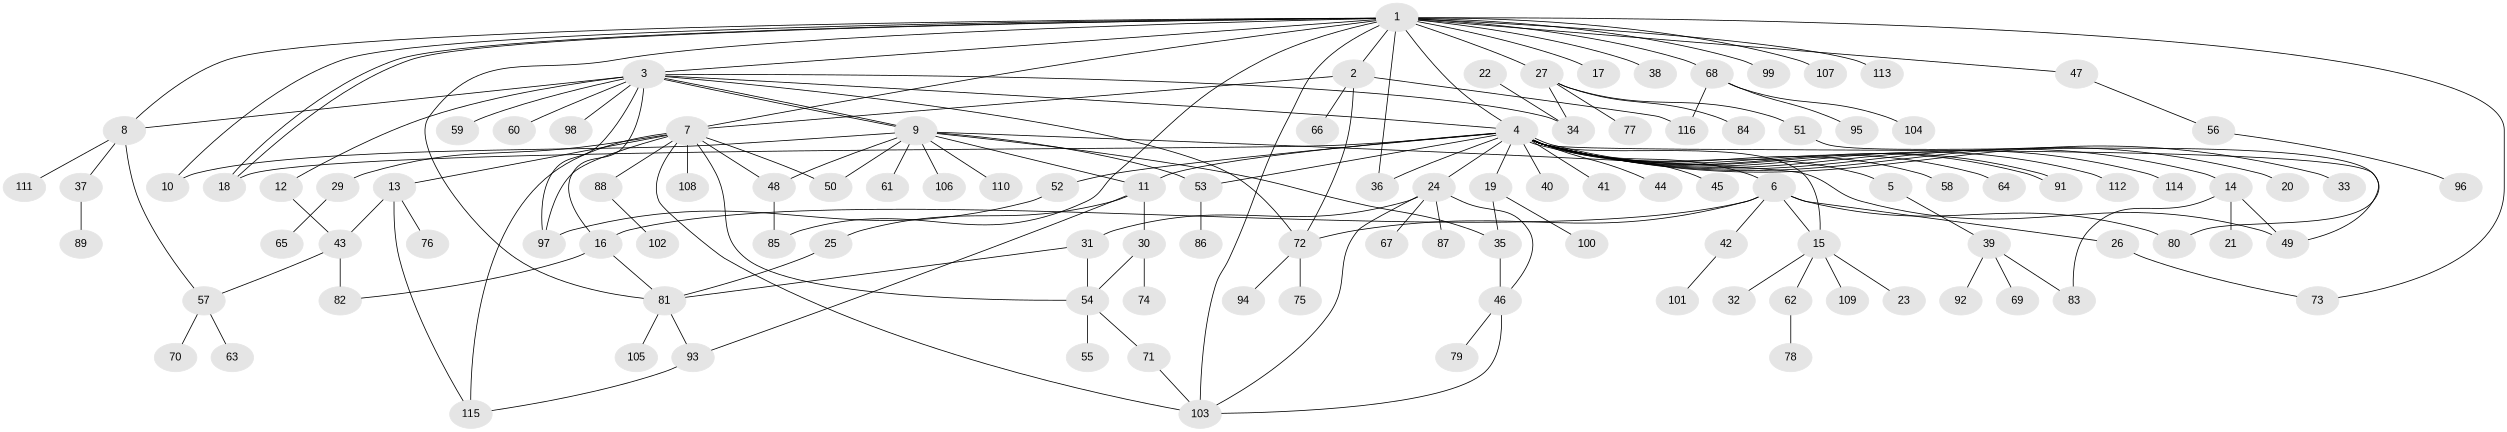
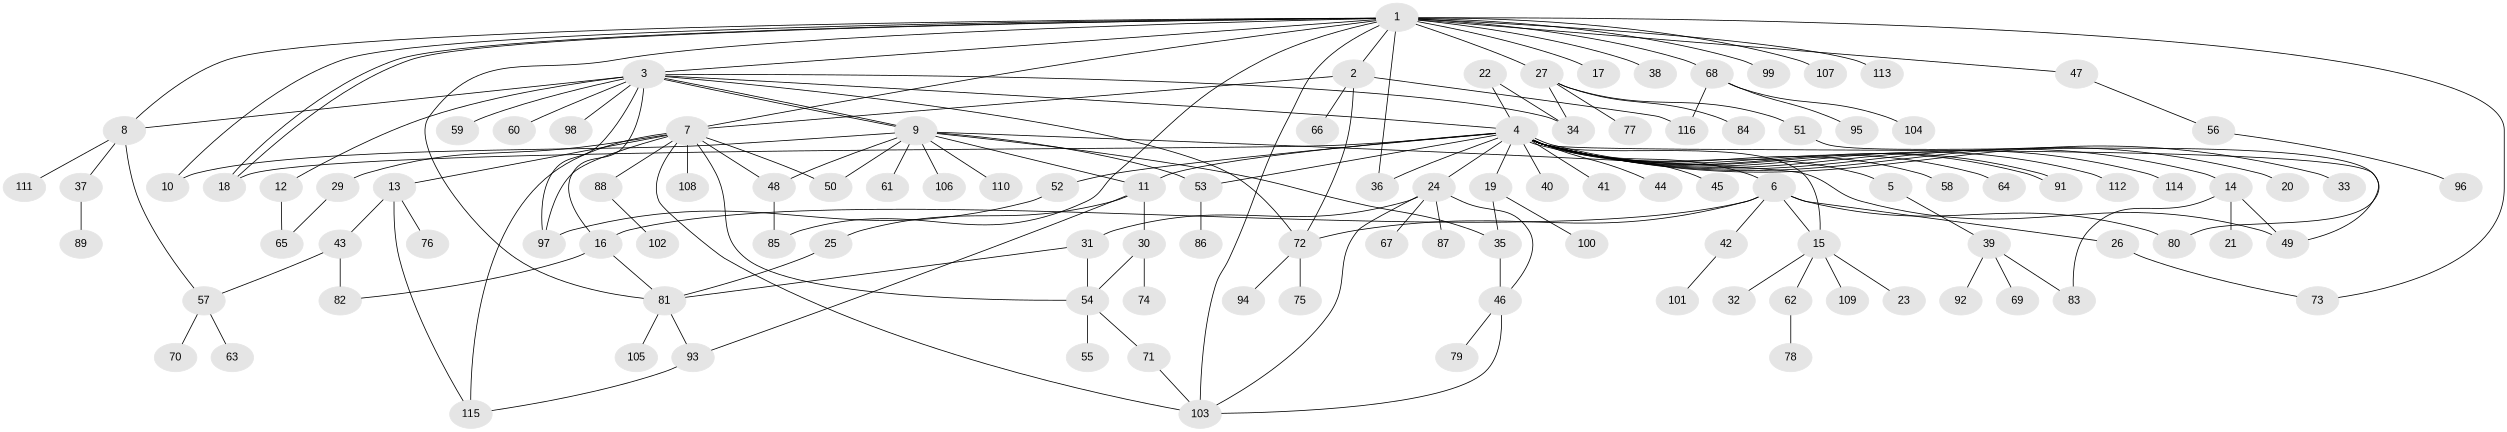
edge "1" -- "4": now "22" -- "4"
edge "12" -- "43": now "12" -- "65"
